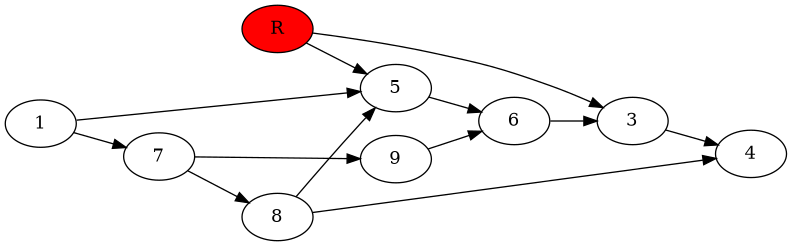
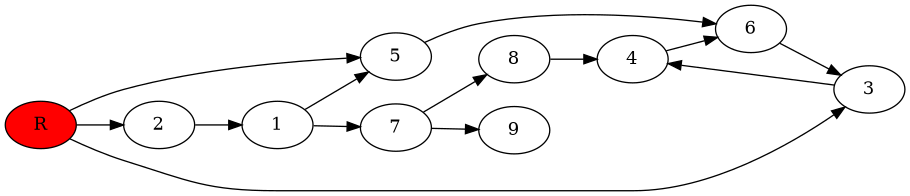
node "2": added
edge "9" -> "6": now "4" -> "6"
edge "8" -> "5": removed
